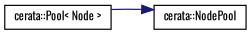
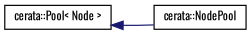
edge "cerata::Pool< Node >" -> "cerata::NodePool": reversed
